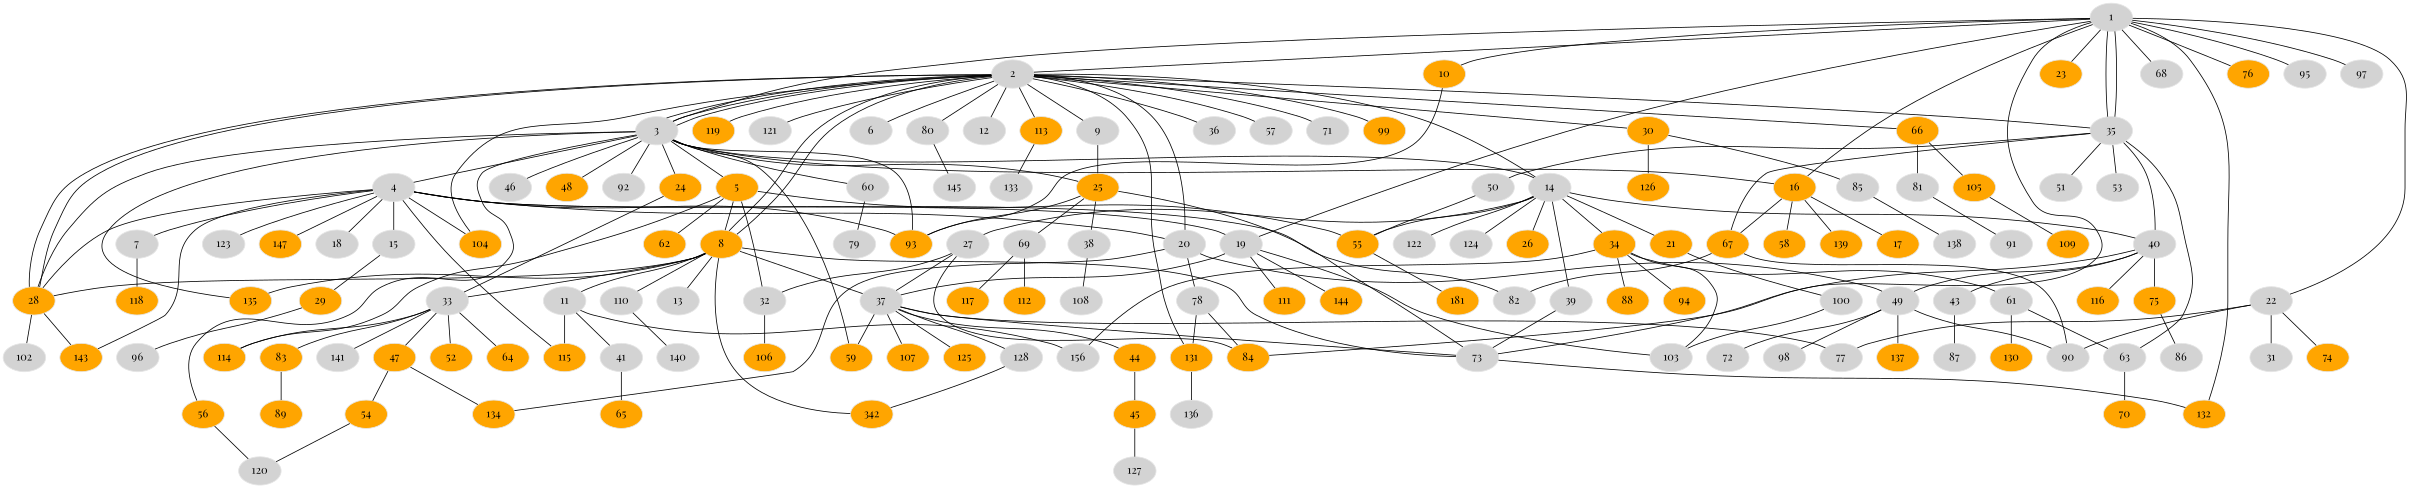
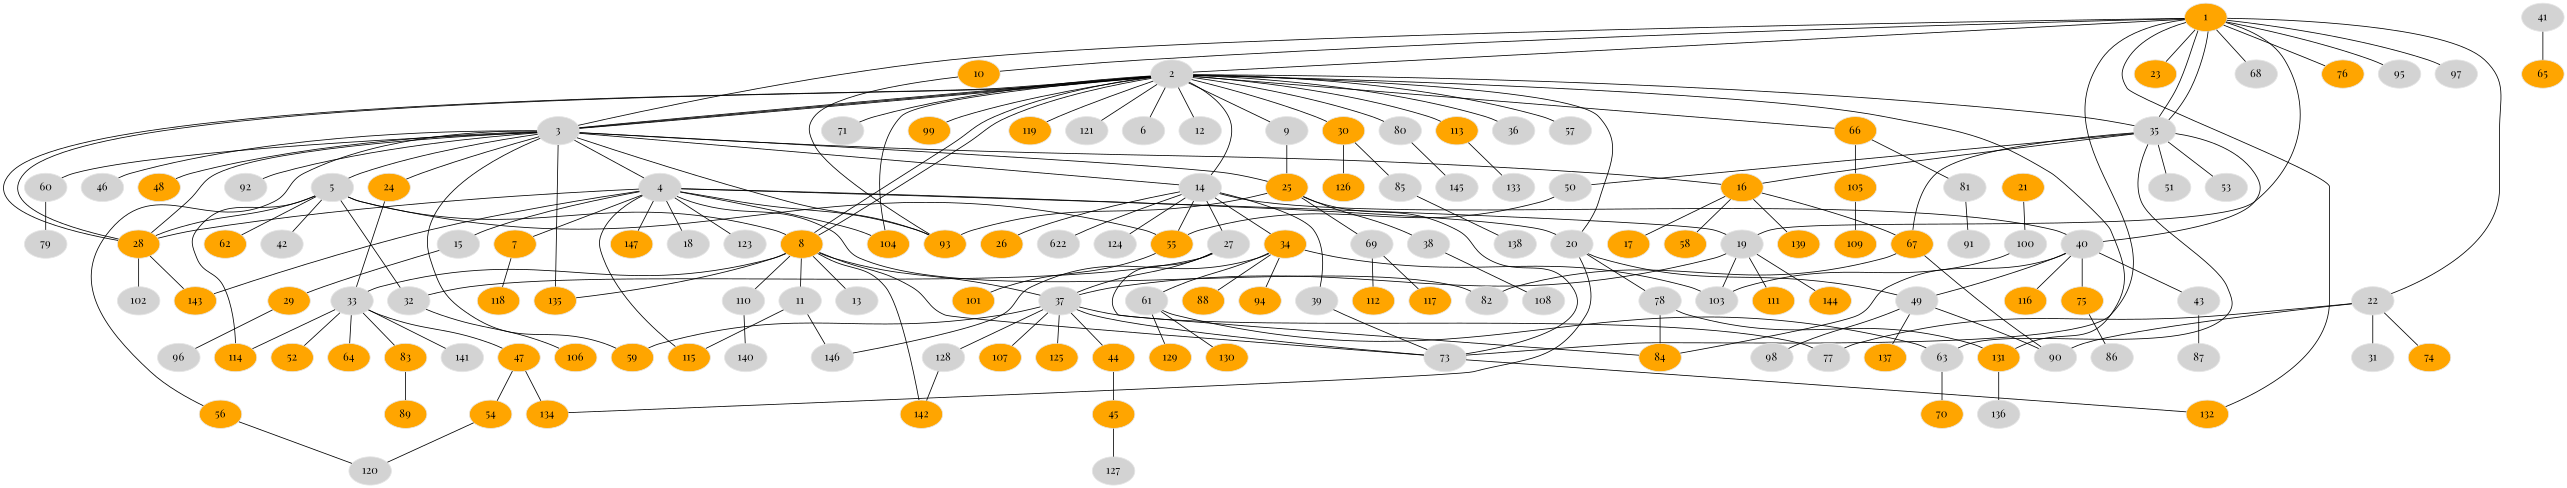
node "1": fillcolor lightgrey -> orange
edge "1" -- "16": now "35" -- "16"
node "5": fillcolor orange -> lightgrey
edge "14" -- "21": removed
node "7": fillcolor lightgrey -> orange
node "42": added
node "122": label "122" -> "622"
edge "8" -- "28": now "5" -- "28"
node "181": label "181" -> "101"
edge "11" -- "41": removed
node "156": label "156" -> "146"
node "129": added
node "72": removed
node "342": label "342" -> "142"
